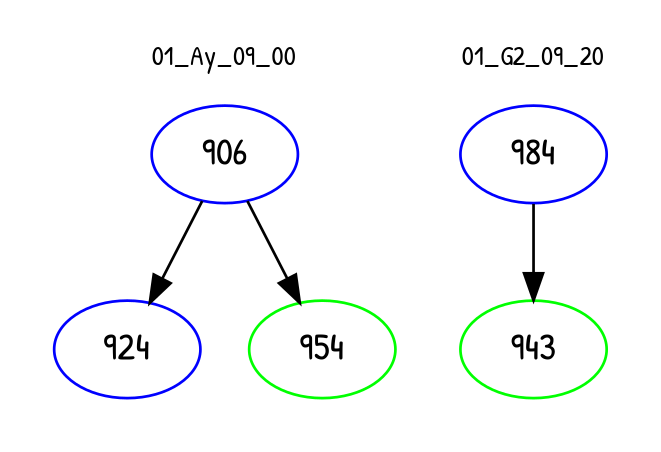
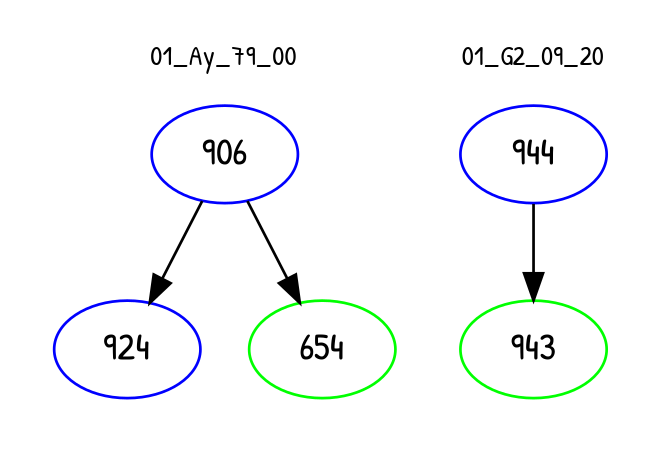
cluster "01_Ay_09_00": label "01_Ay_09_00" -> "01_Ay_79_00"
node "984": label "984" -> "944"
node "954": label "954" -> "654"
